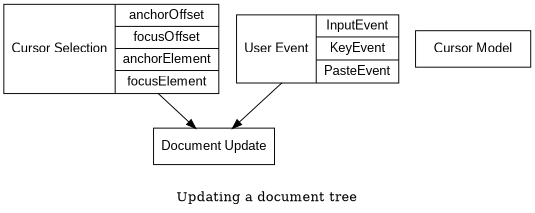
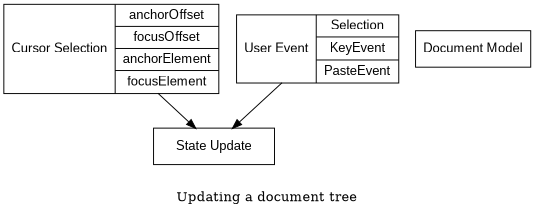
node "User Event": text "InputEvent" -> "Selection"
node "Cursor Model": label "Cursor Model" -> "Document Model"
node "Document Update": label "Document Update" -> "State Update"
